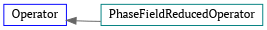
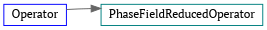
edge "PhaseFieldReducedOperator" -> "Operator": reversed
